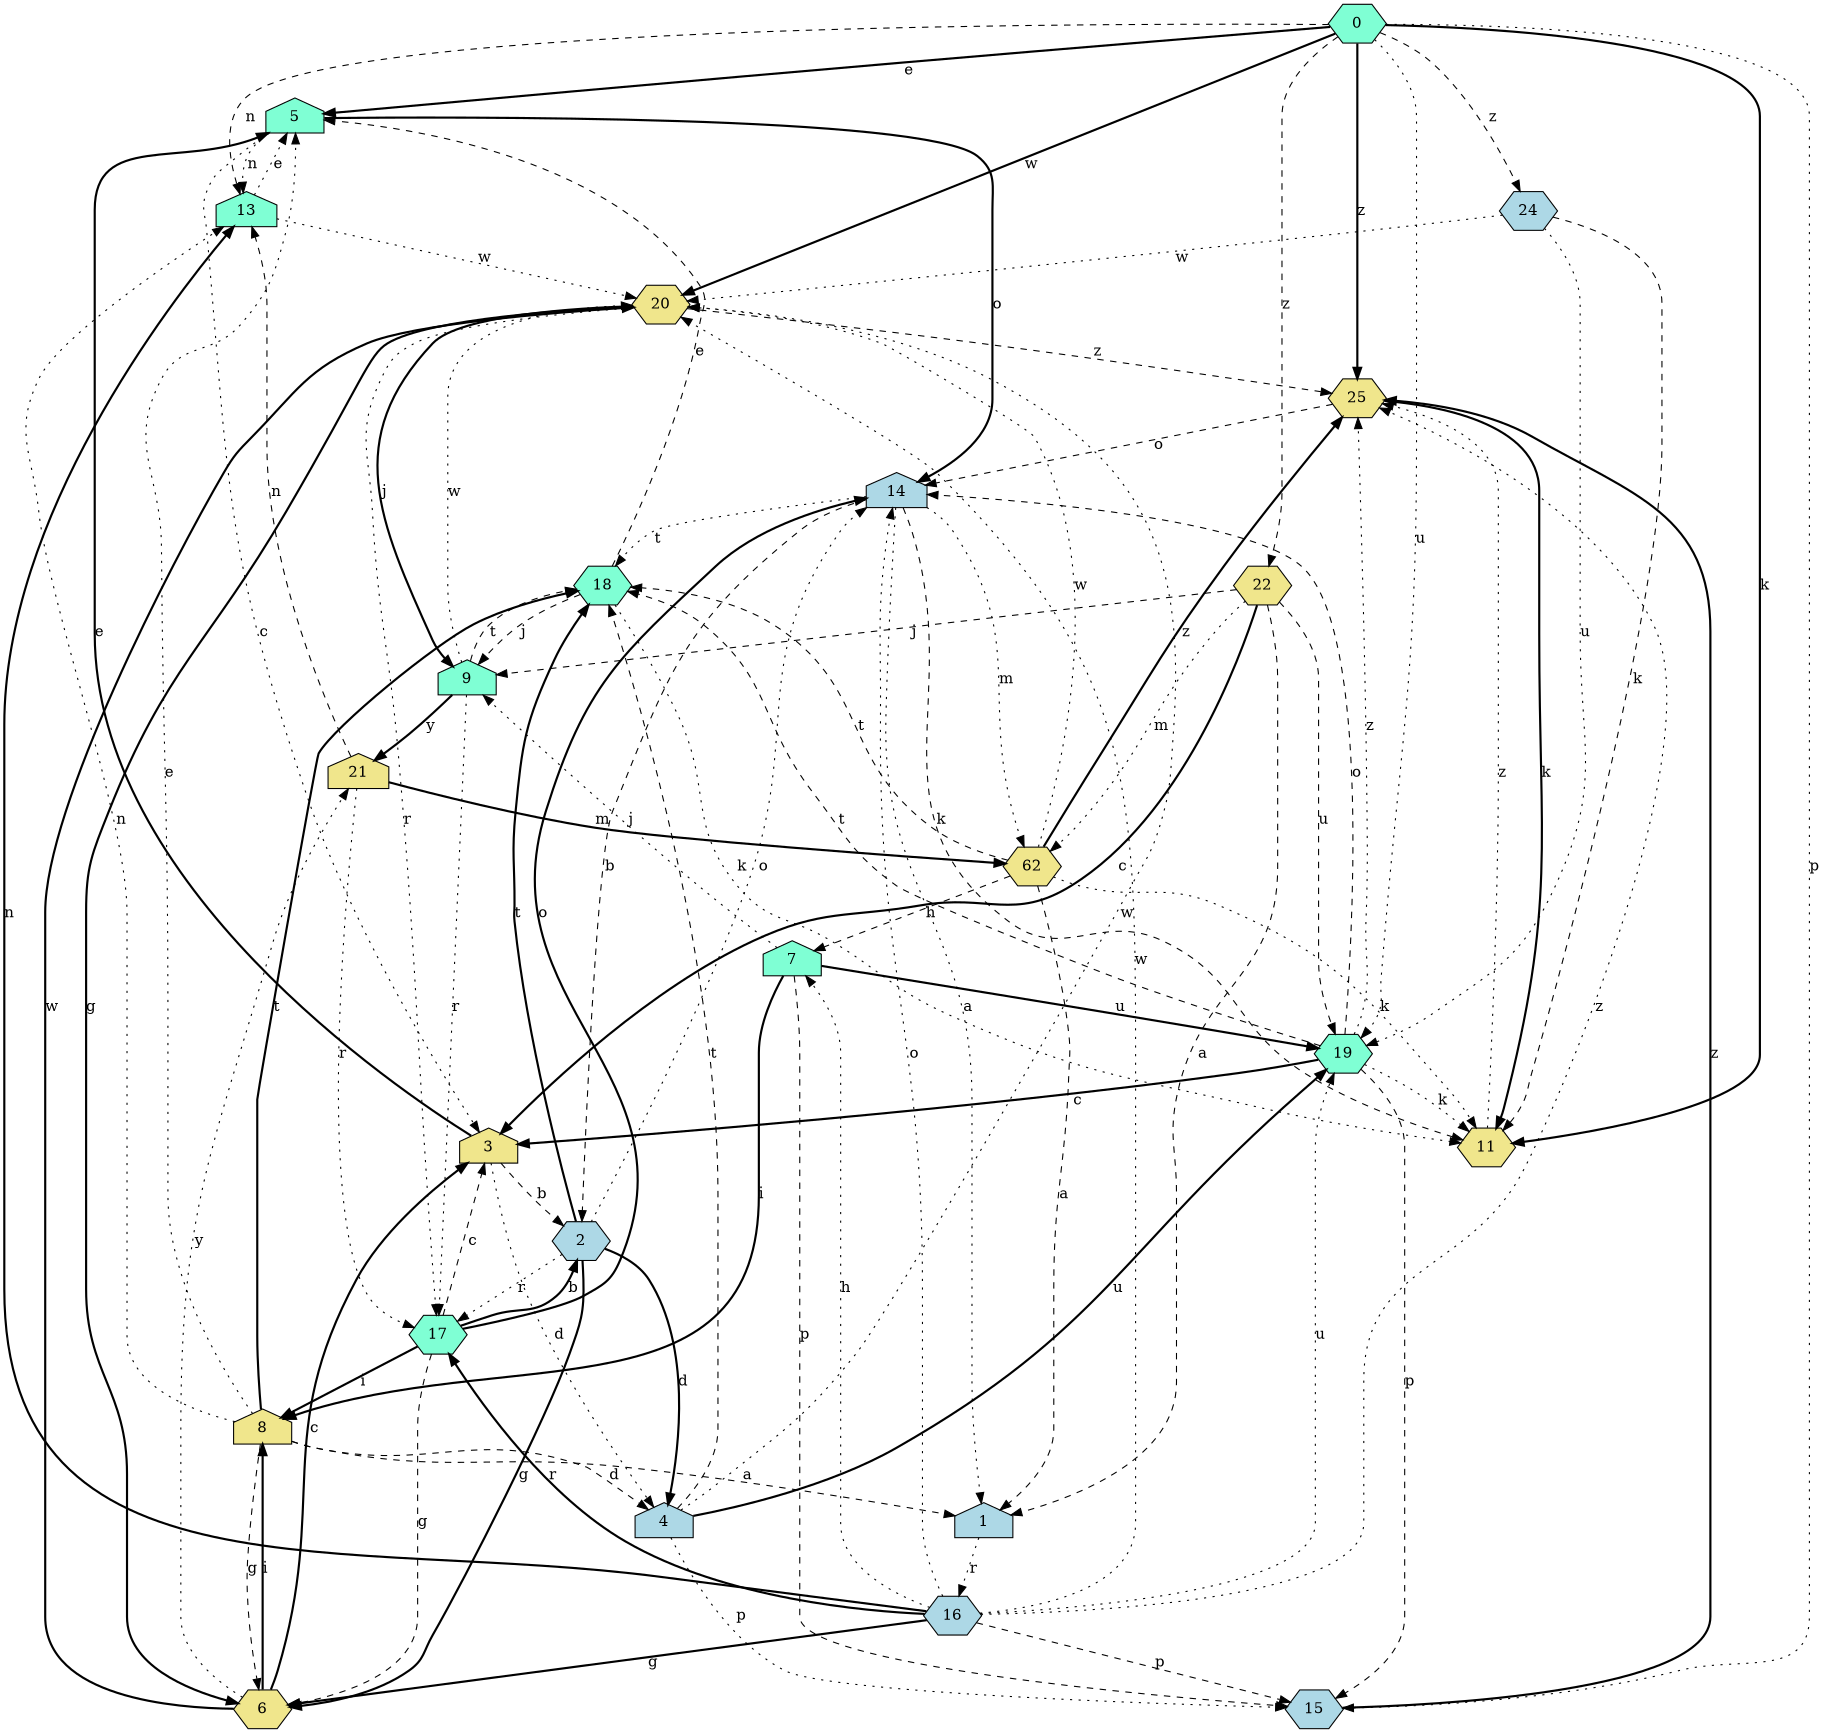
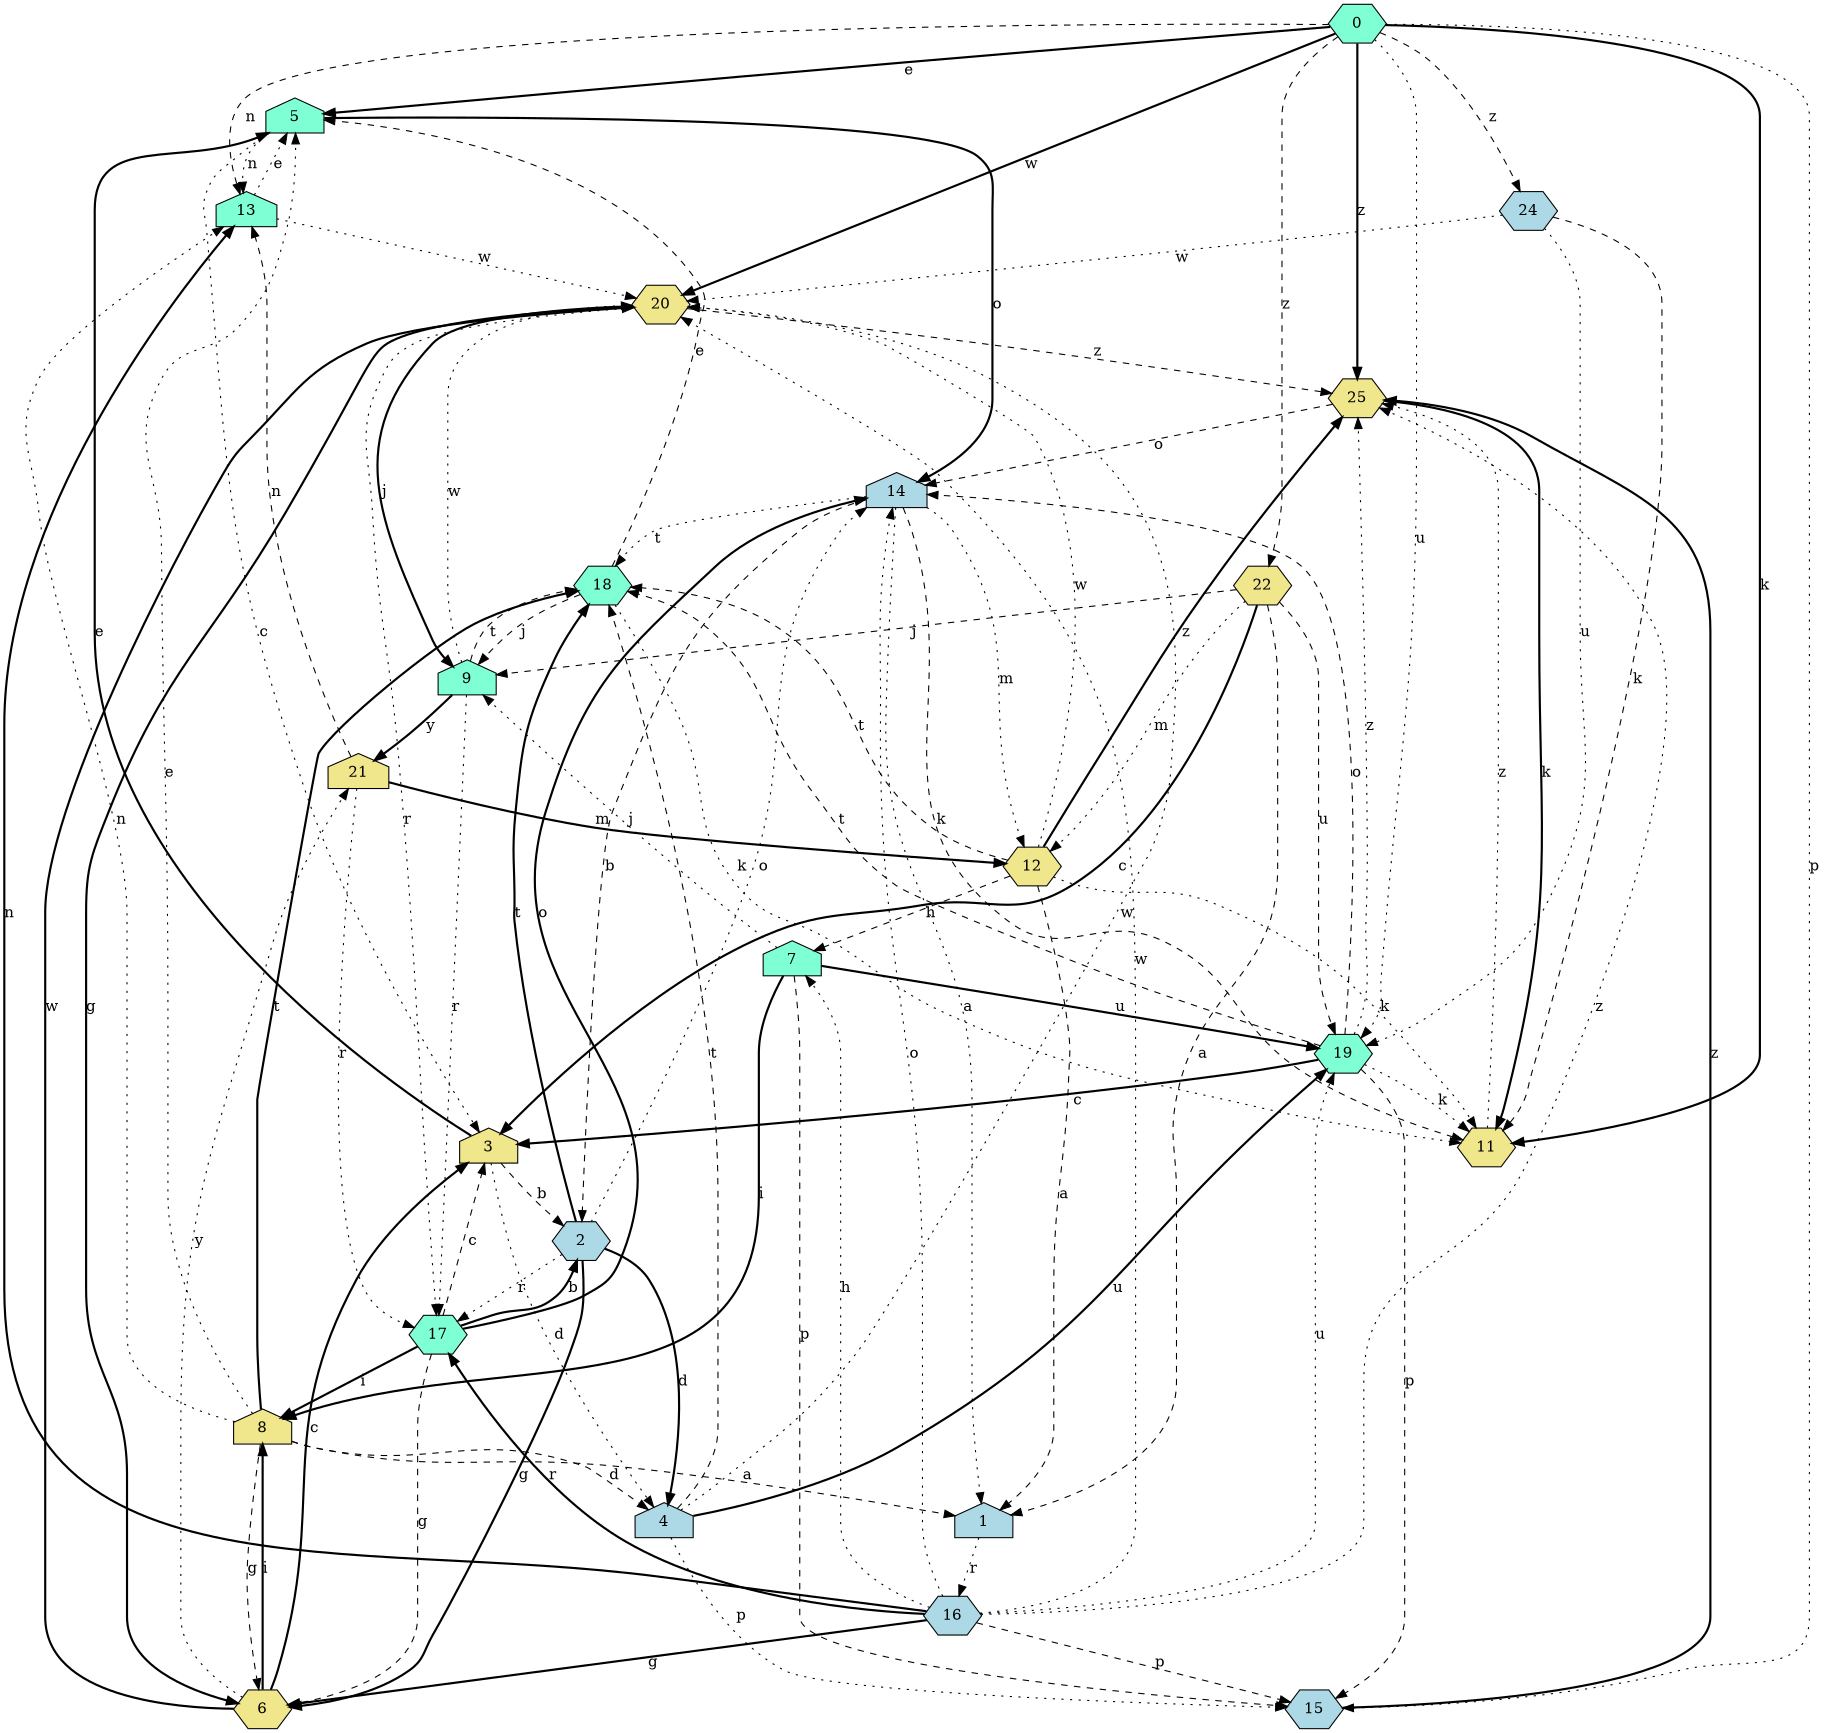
node "62": label "62" -> "12"
